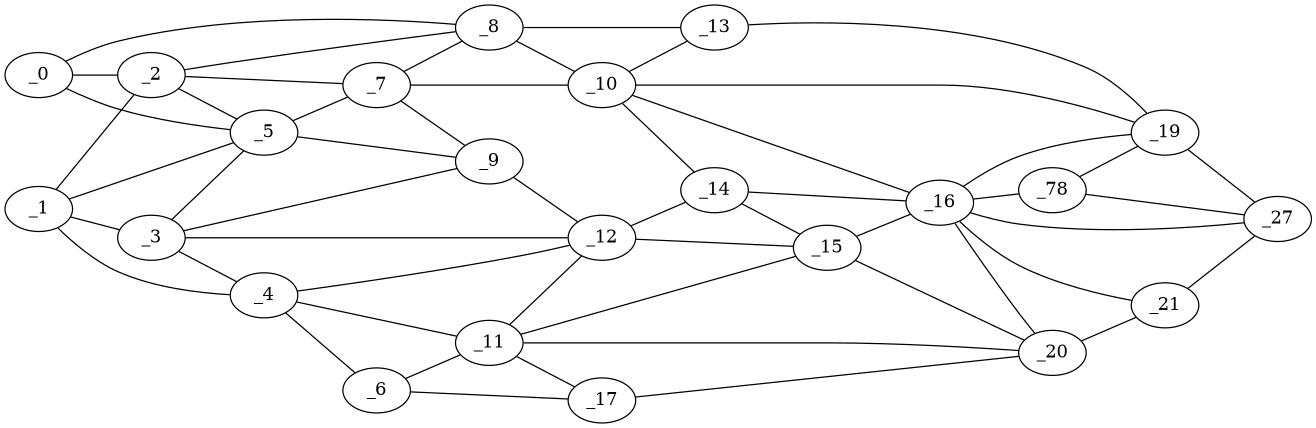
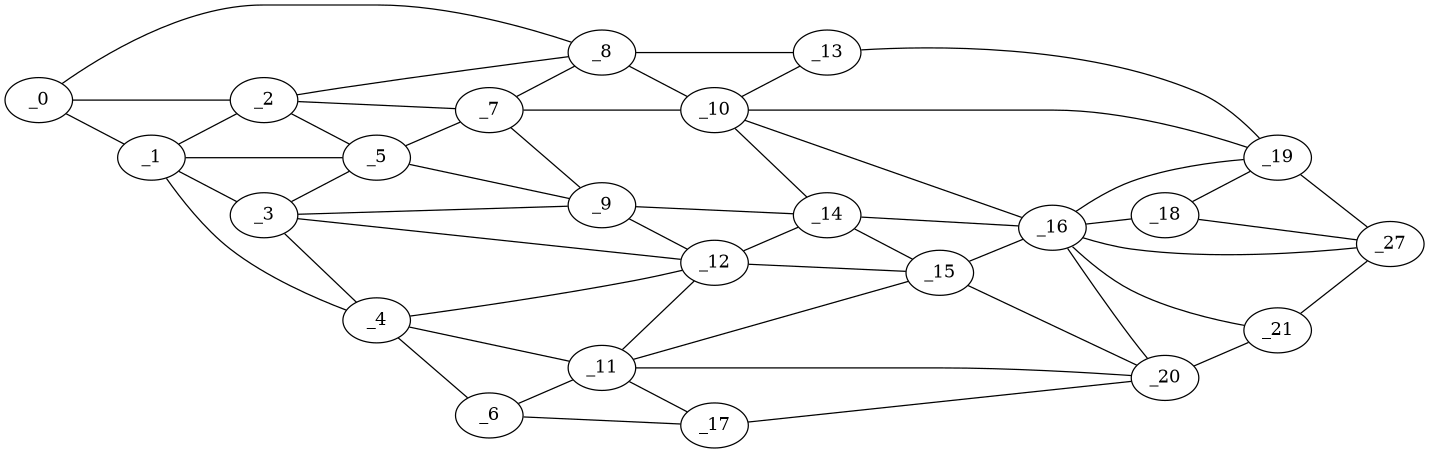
edge "_0" -- "_5": now "_0" -- "_1"
node "_78": label "_78" -> "_18"
edge "_9" -- "_14": added
